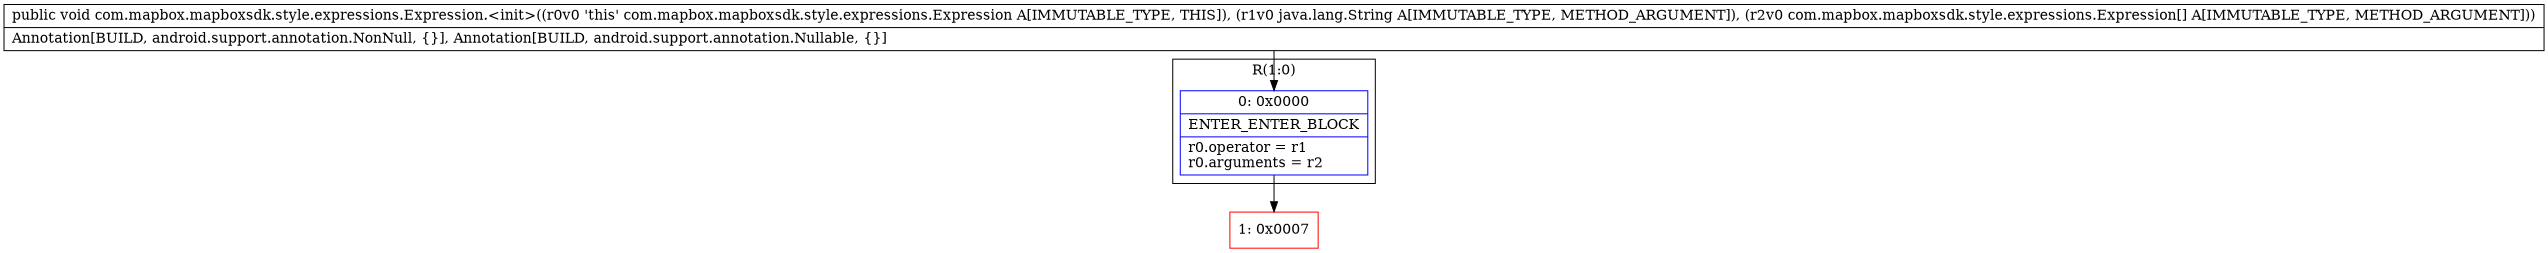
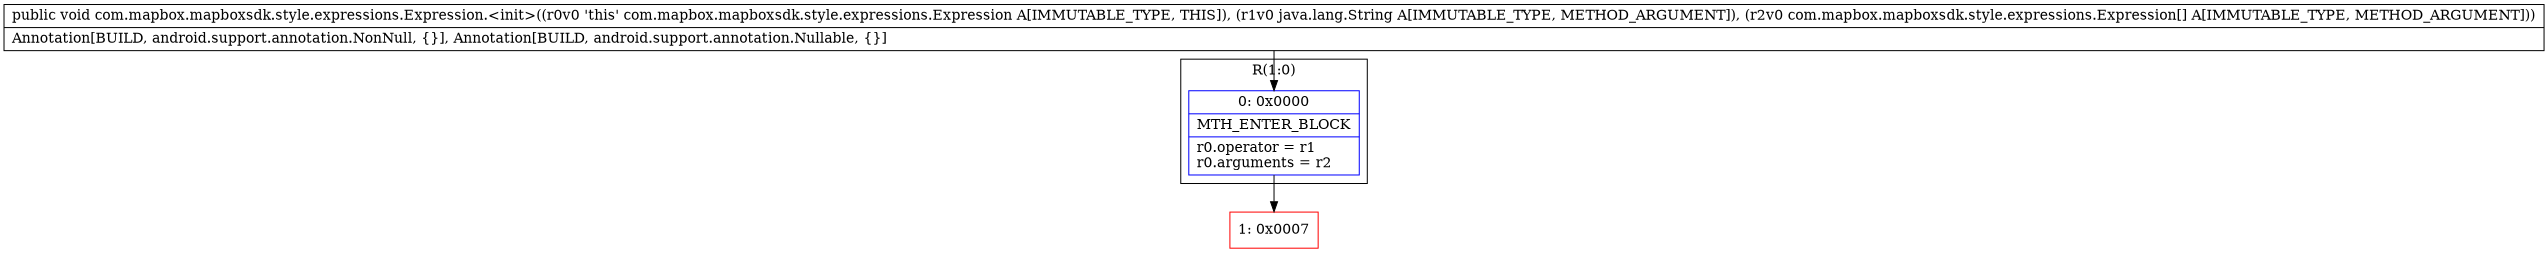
node "0: 0x0000": text "ENTER_ENTER_BLOCK" -> "MTH_ENTER_BLOCK"
